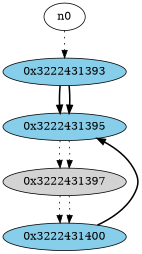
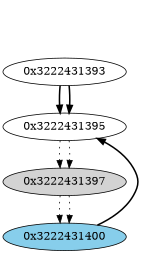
node "n0": removed
node "0x3222431393": fillcolor skyblue -> white
node "0x3222431395": fillcolor skyblue -> white
